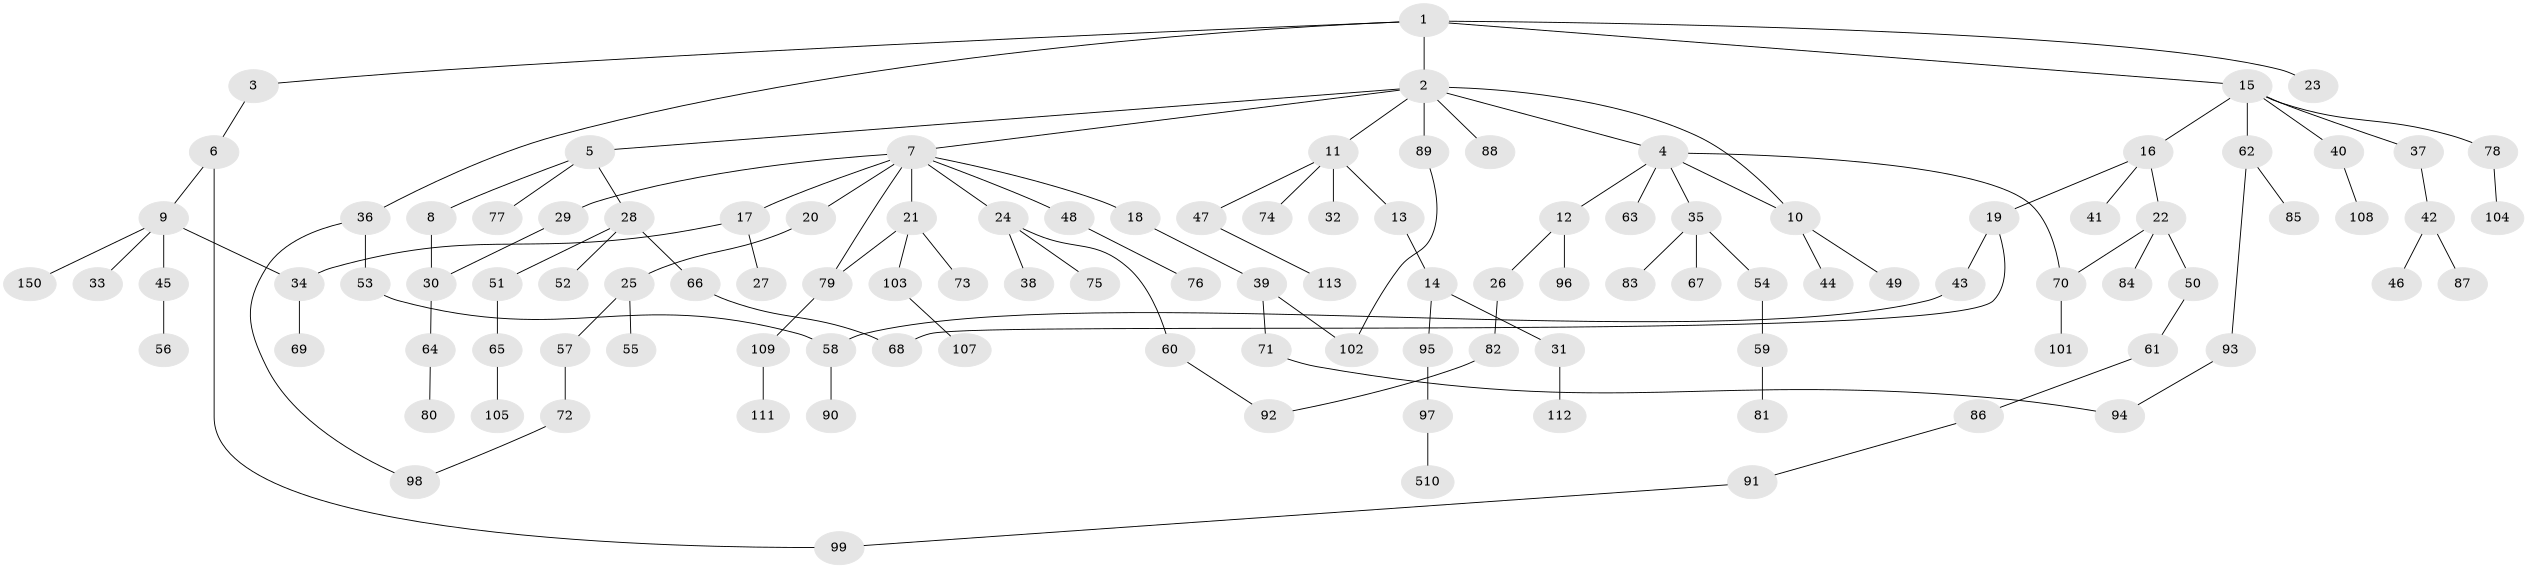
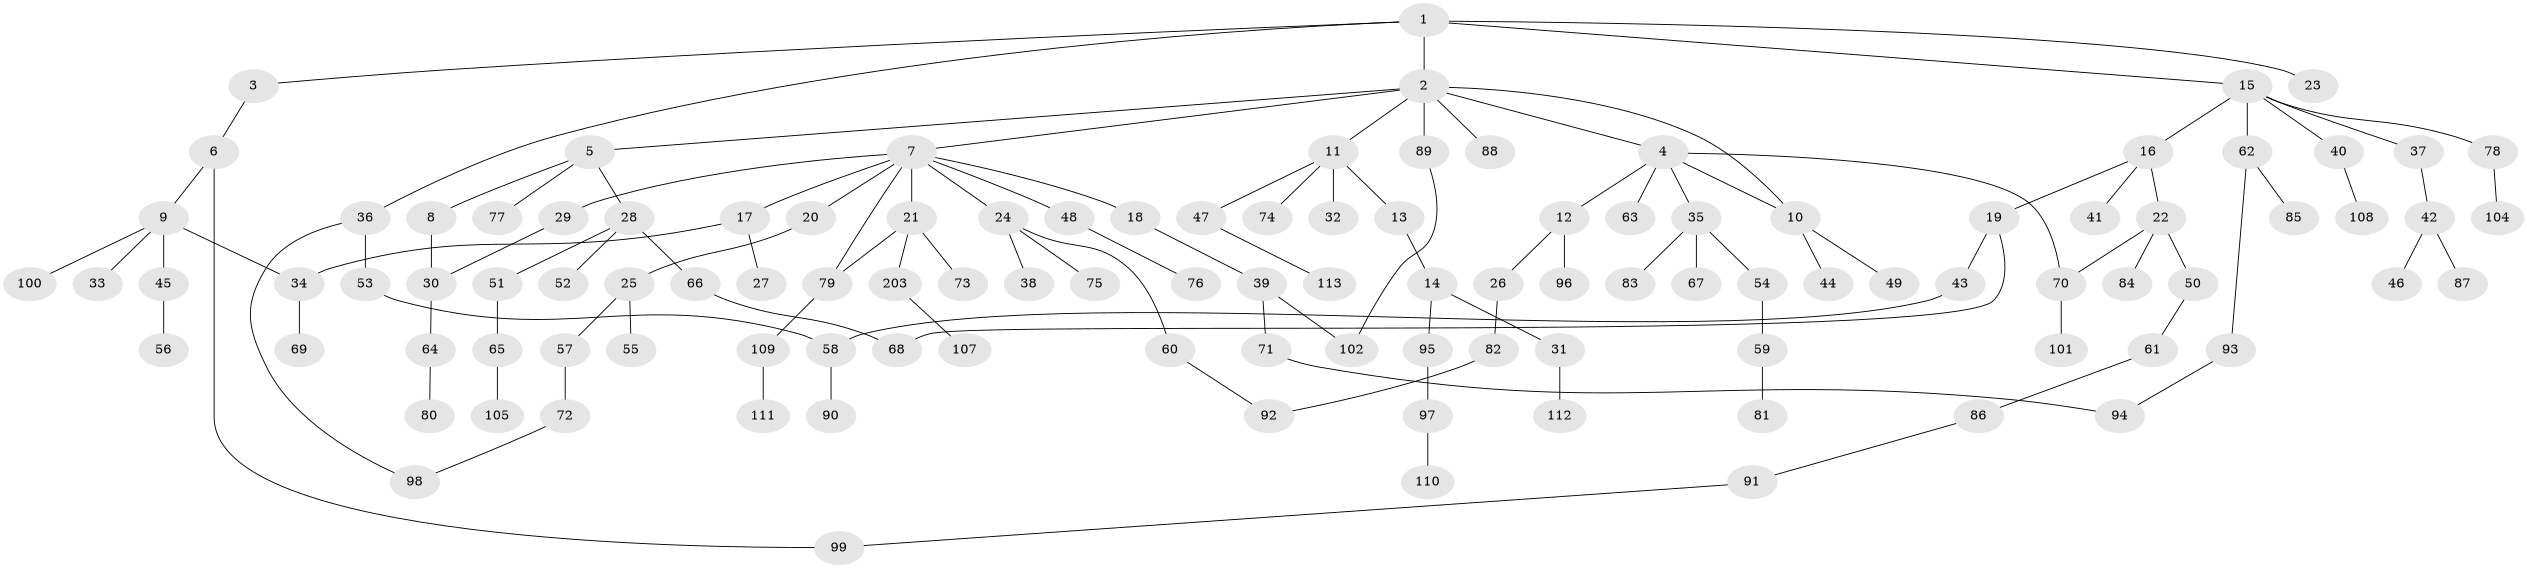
node "150": label "150" -> "100"
node "103": label "103" -> "203"
node "510": label "510" -> "110"
